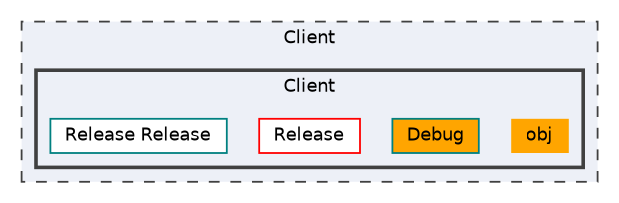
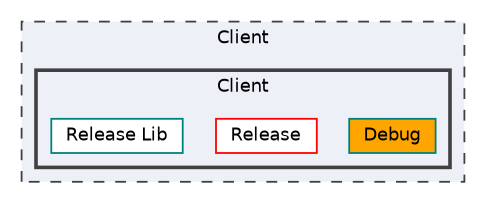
node "Release Release": label "Release Release" -> "Release Lib"
node "obj": removed
